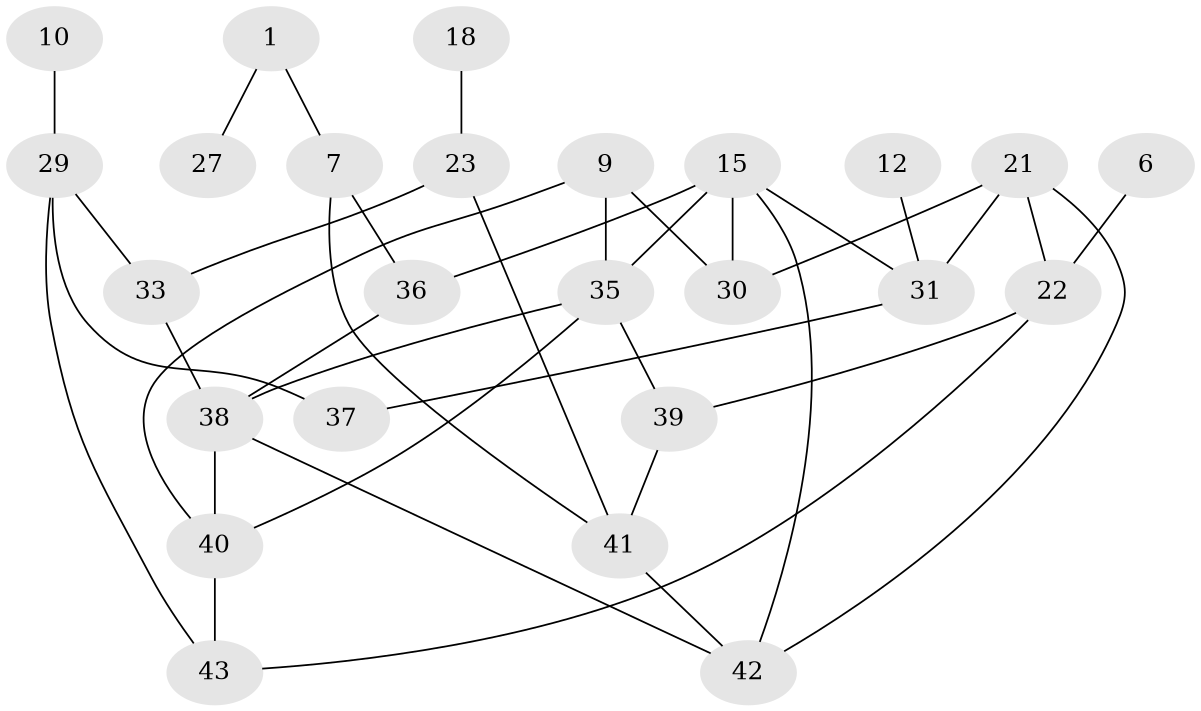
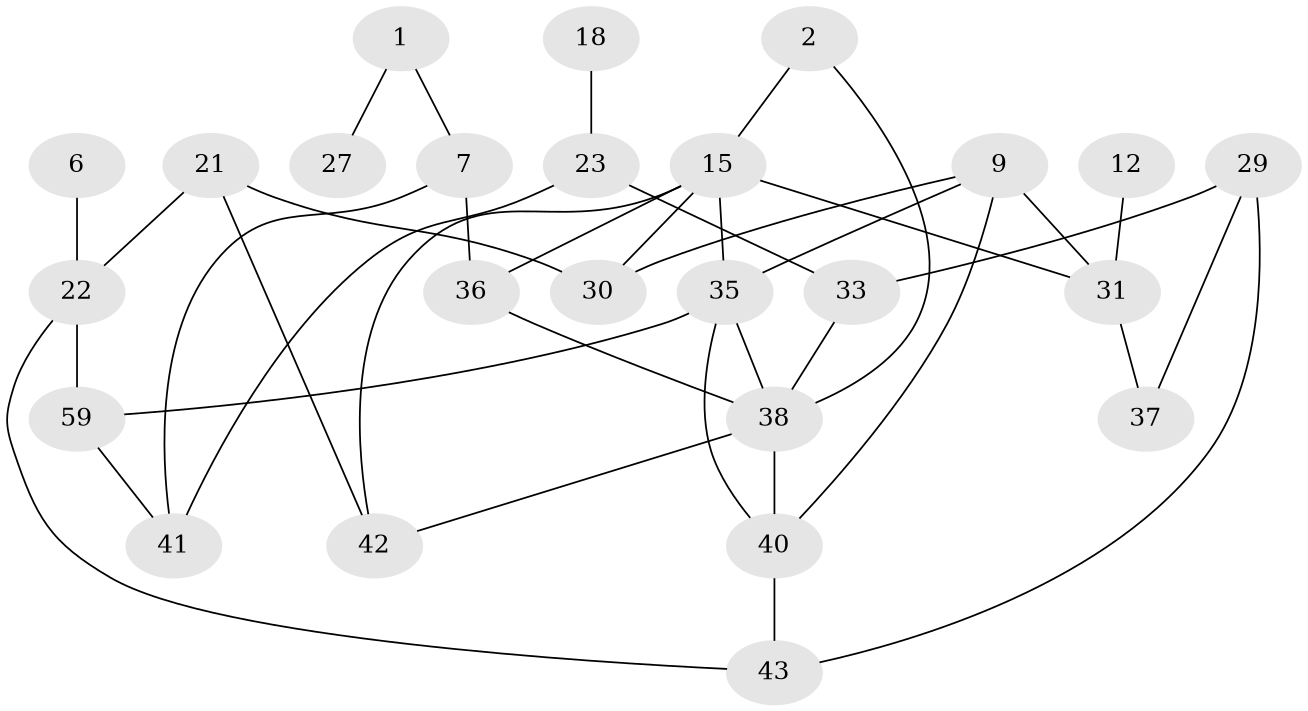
node "10": removed
node "2": added
edge "21" -- "31": now "9" -- "31"
node "39": label "39" -> "59"
edge "41" -- "42": removed
